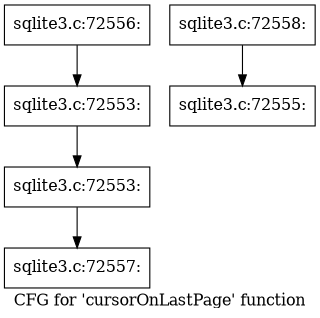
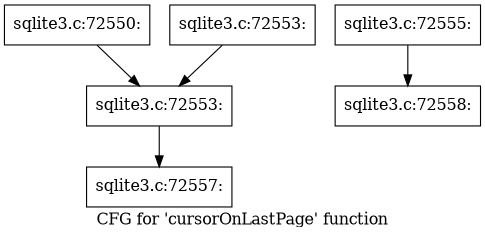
node "sqlite3.c:72556:": removed
node "sqlite3.c:72550:": added
edge "sqlite3.c:72558:" -> "sqlite3.c:72555:": reversed
